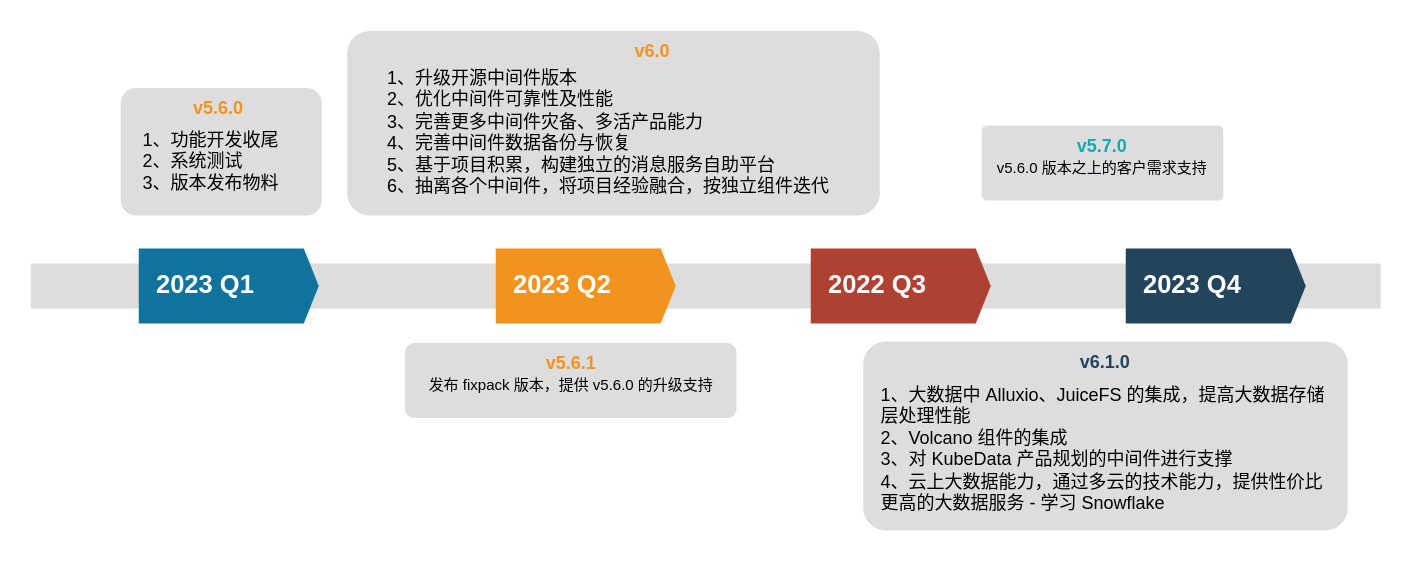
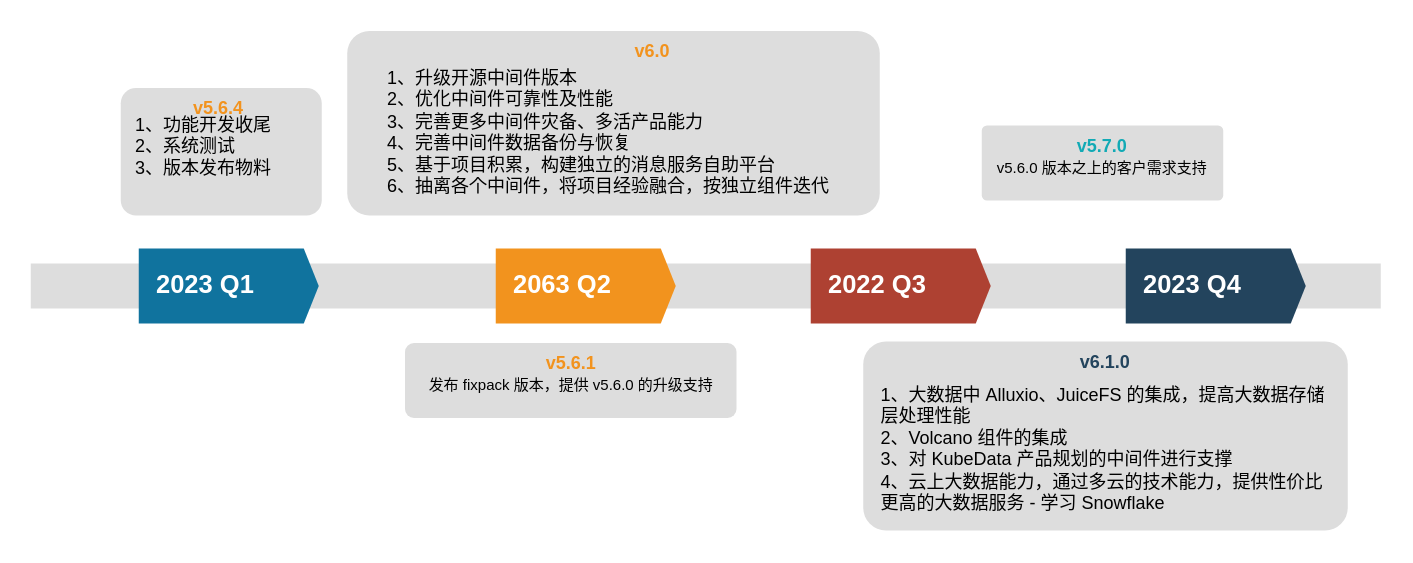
node "v5.6.0": label "v5.6.0" -> "v5.6.4"
node "1、功能开发收尾 2、系统测试 3、版本发布物料": moved (221, 161) -> (214, 146)
node "2023 Q2": label "2023 Q2" -> "2063 Q2"
